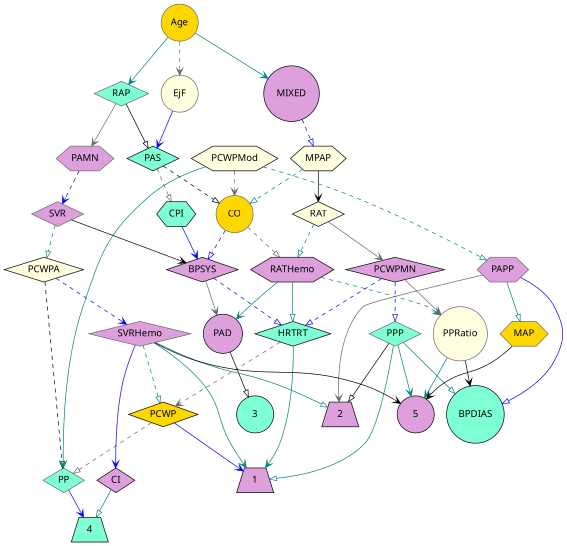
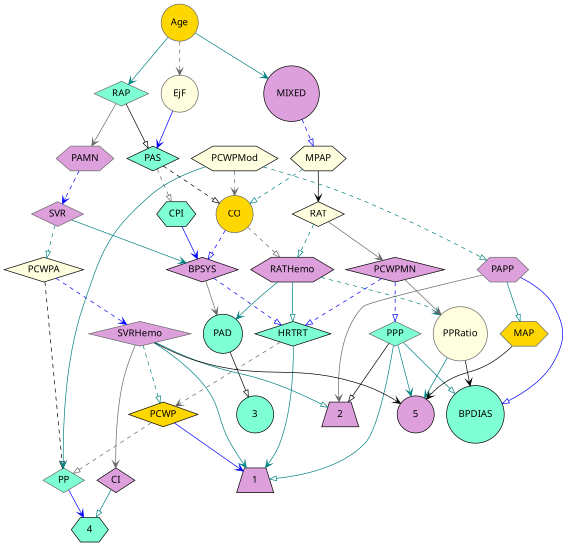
edge "SVR" -> "BPSYS": color black -> teal
node "PAD": fillcolor plum -> aquamarine
edge "SVRHemo" -> "CI": color blue -> gray40
node "4": shape trapezium -> hexagon
